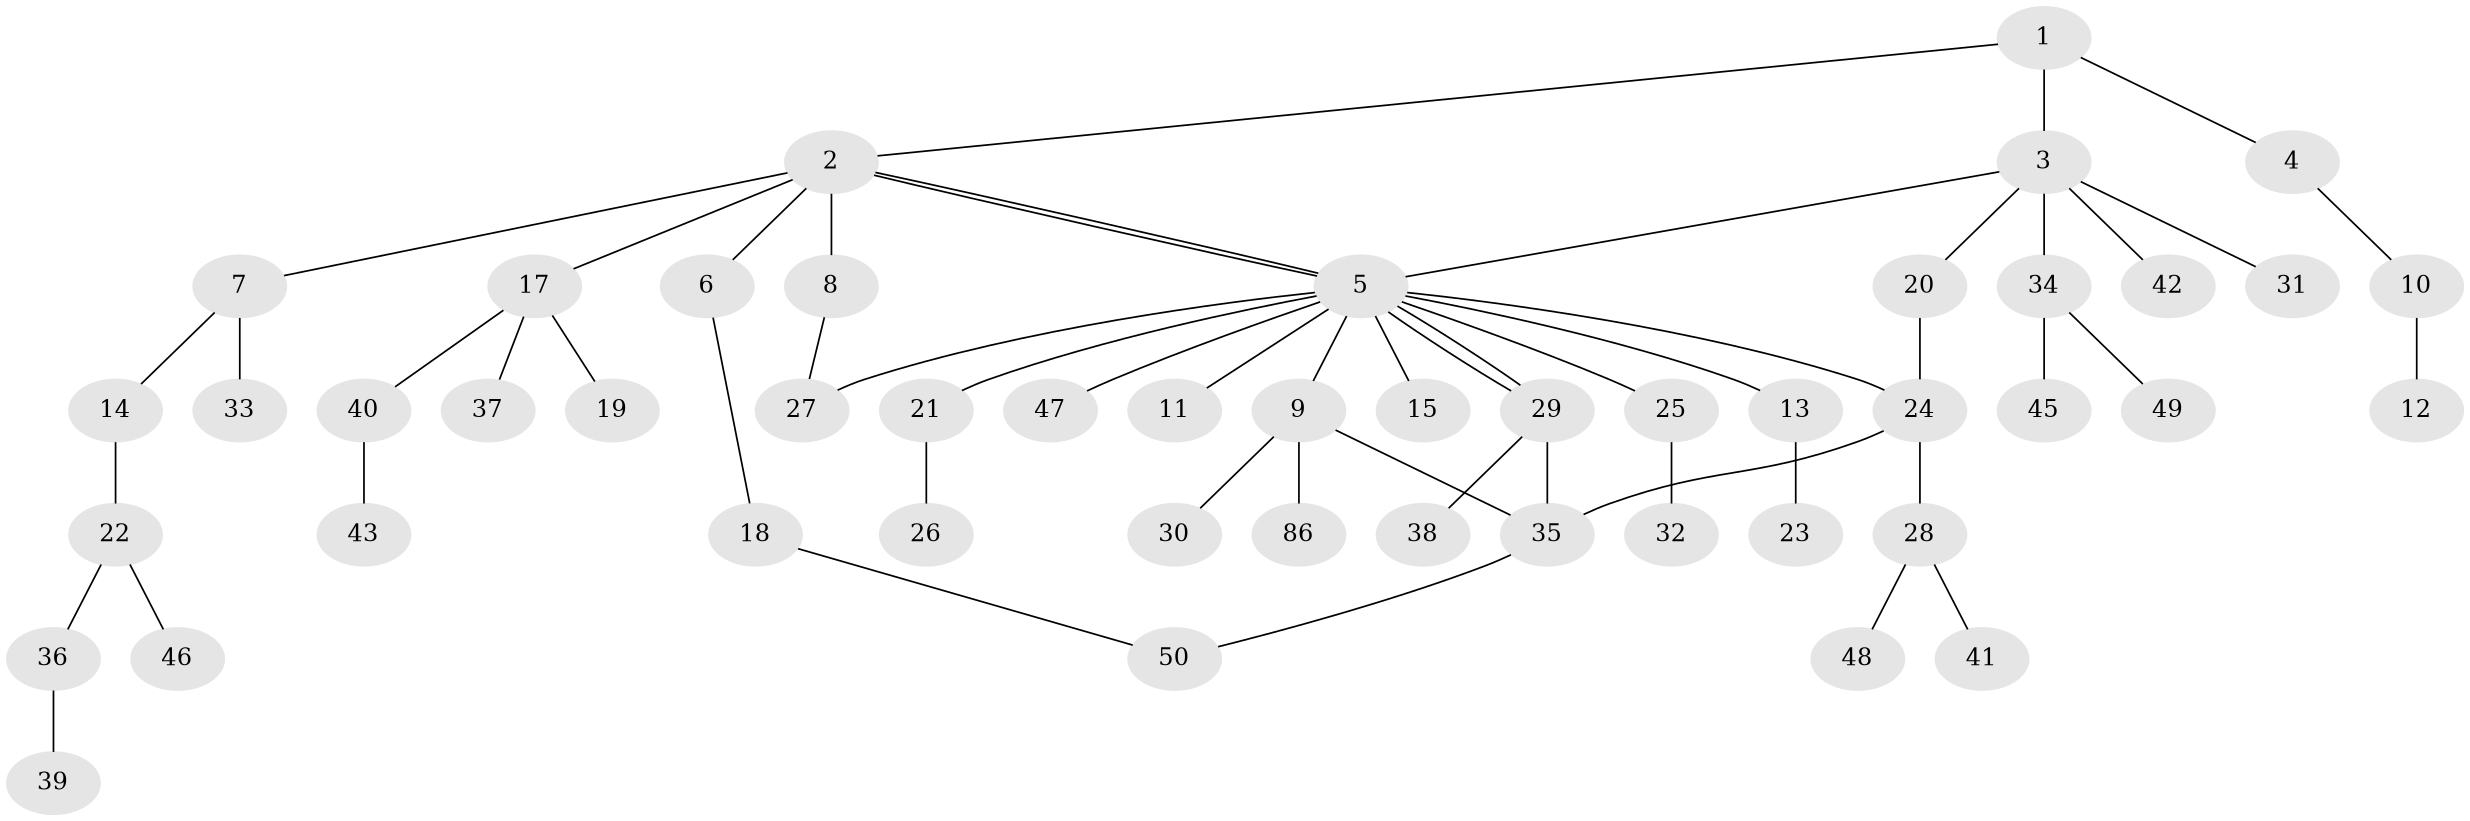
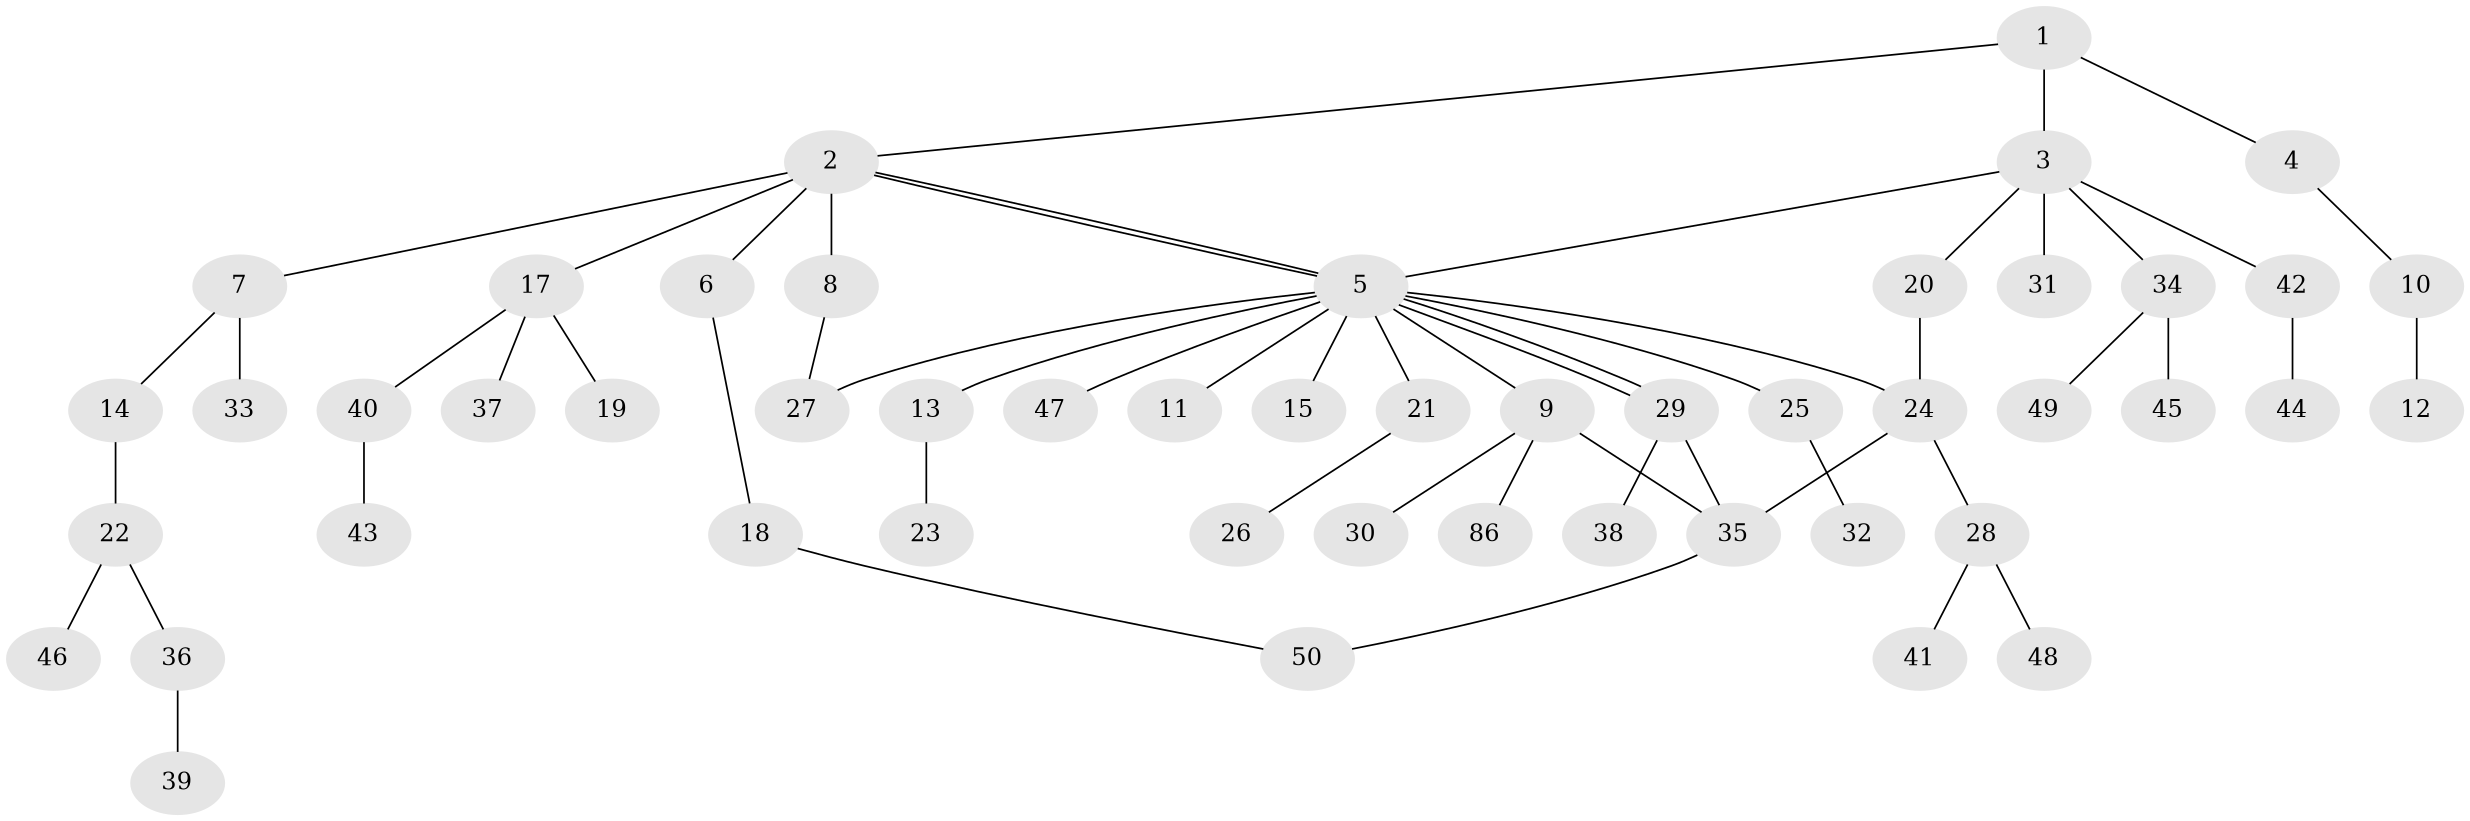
node "44": added
